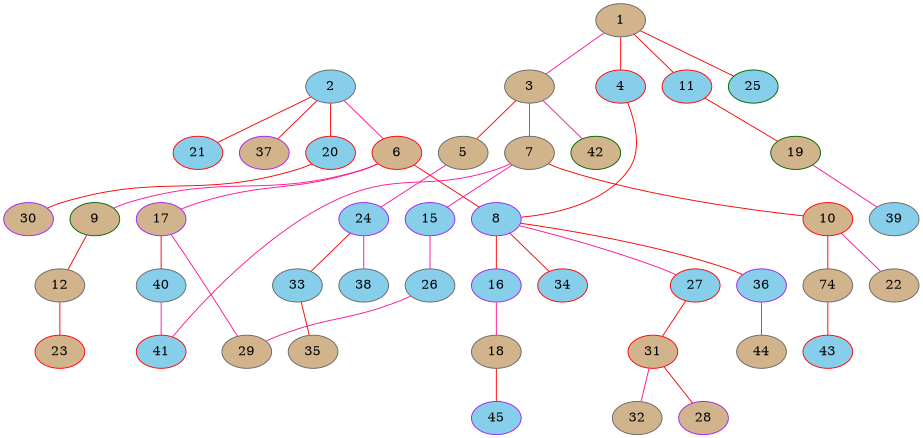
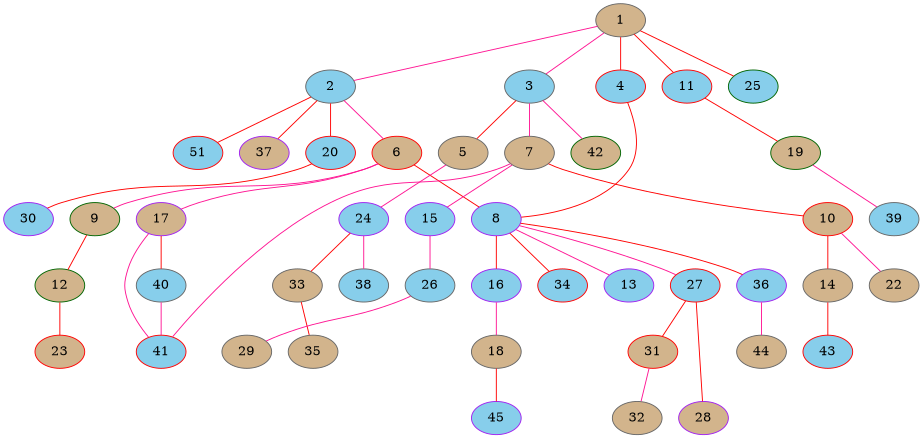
edge "1" -- "2": added
node "3": fillcolor tan -> skyblue
node "21": label "21" -> "51"
node "30": fillcolor tan -> skyblue
node "12": color gray40 -> darkgreen
edge "17" -- "29": now "17" -- "41"
node "33": fillcolor skyblue -> tan
node "13": added
node "74": label "74" -> "14"
edge "31" -- "28": now "27" -- "28"
